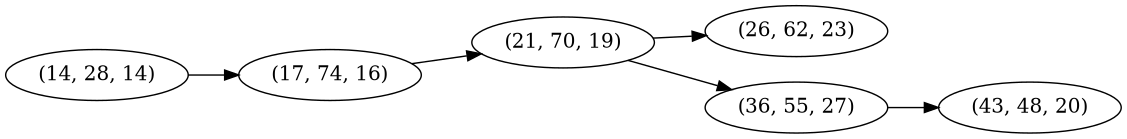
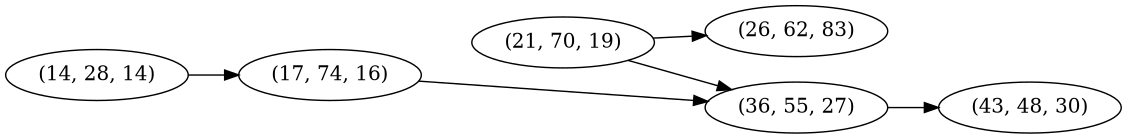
node "(26, 62, 23)": label "(26, 62, 23)" -> "(26, 62, 83)"
edge "(17, 74, 16)" -> "(21, 70, 19)": now "(17, 74, 16)" -> "(36, 55, 27)"
node "(43, 48, 20)": label "(43, 48, 20)" -> "(43, 48, 30)"
